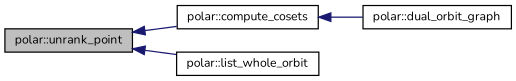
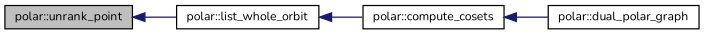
node "polar::dual_orbit_graph": label "polar::dual_orbit_graph" -> "polar::dual_polar_graph"
edge "polar::compute_cosets" -> "polar::unrank_point": now "polar::compute_cosets" -> "polar::list_whole_orbit"
